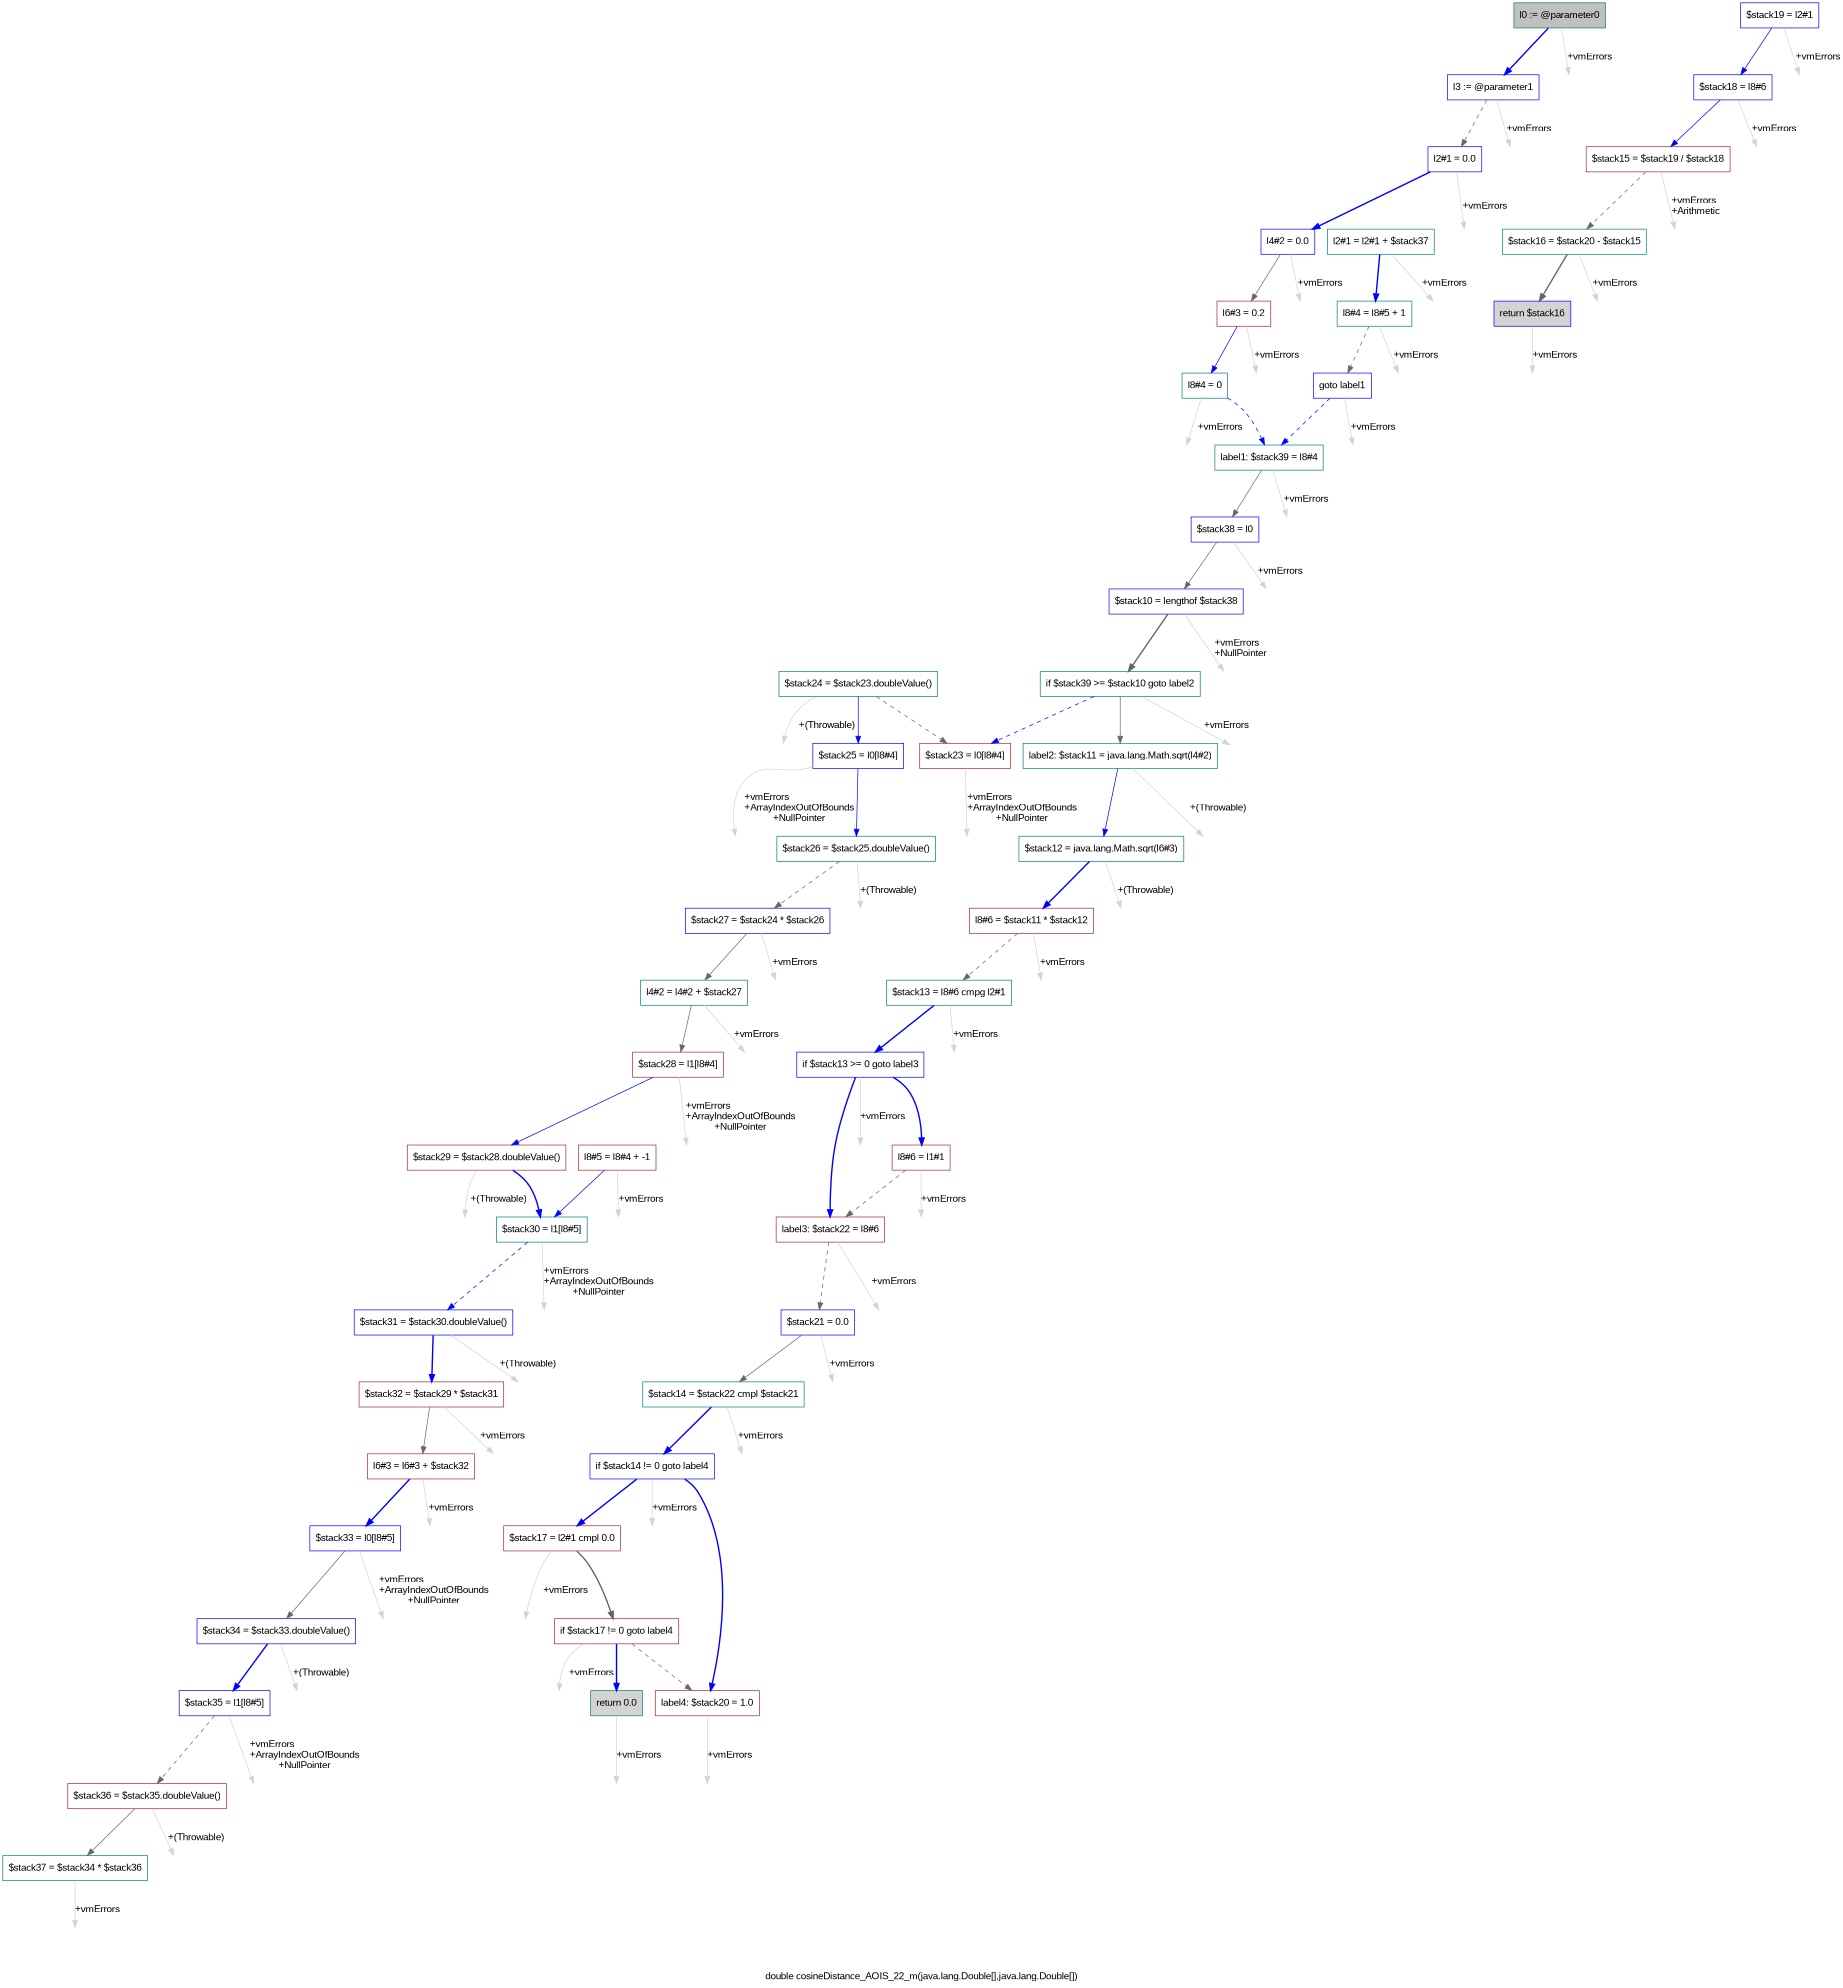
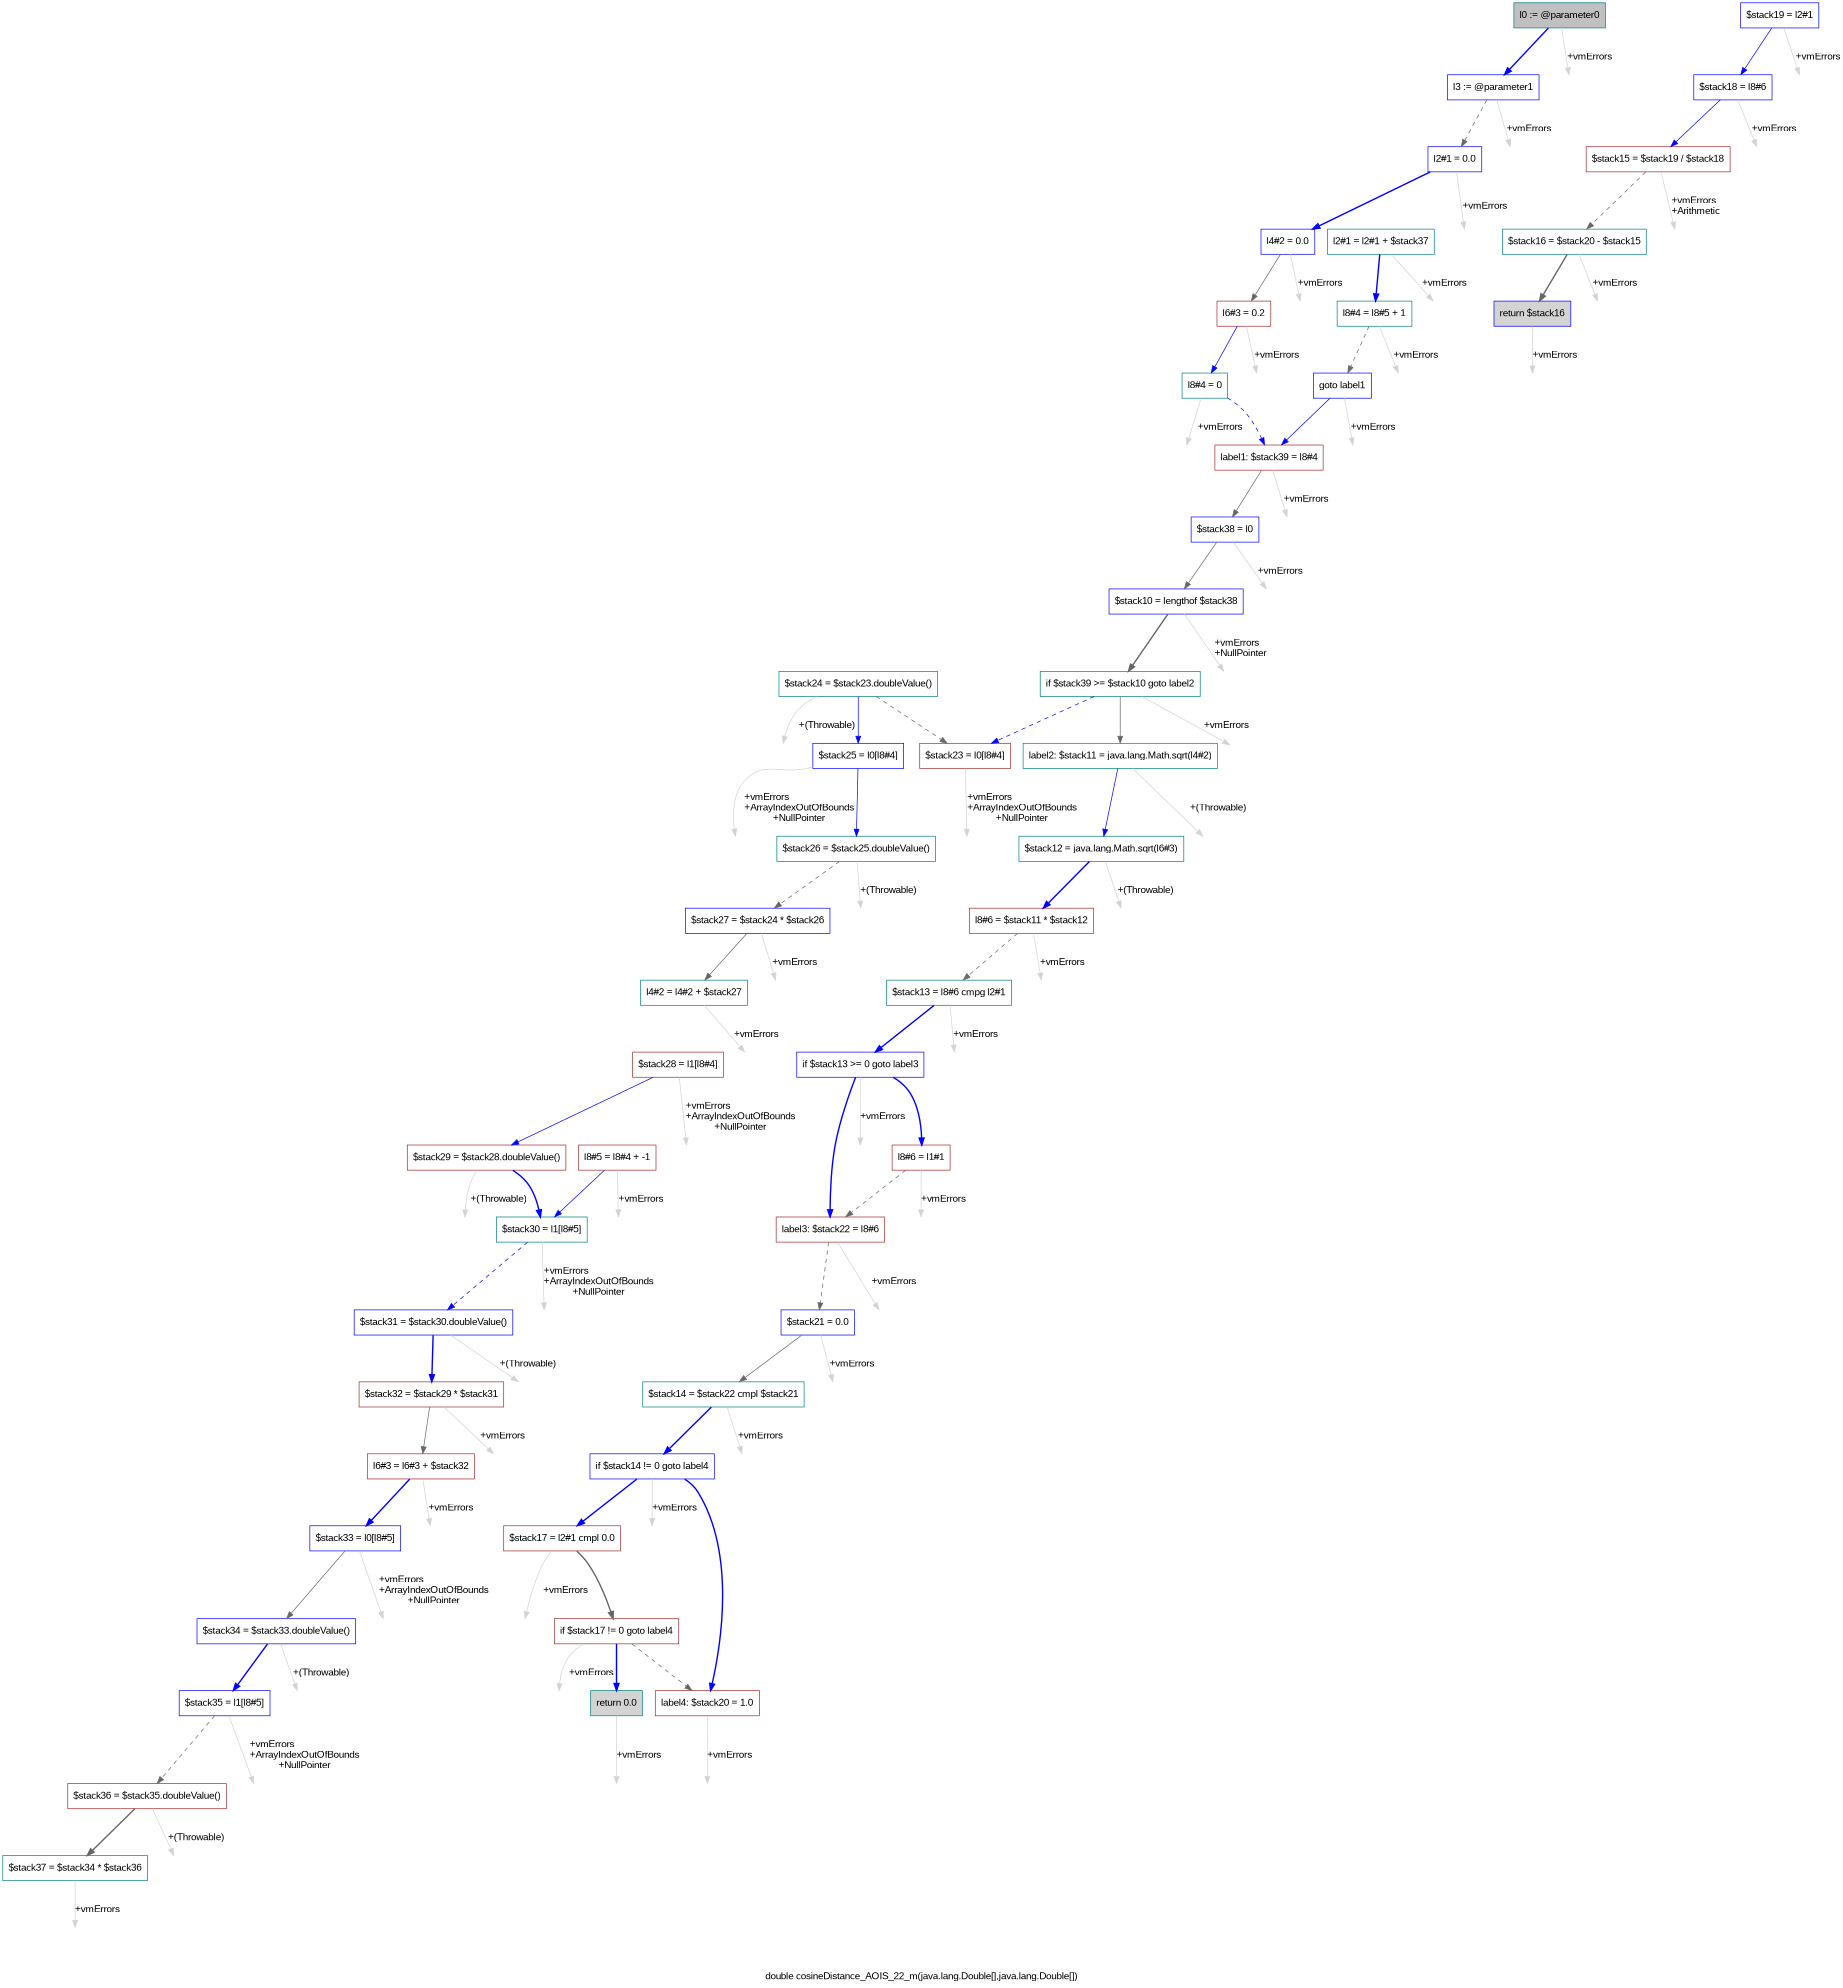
edge "goto label1" -> "label1: $stack39 = l8#4": style dashed -> solid
node "label1: $stack39 = l8#4": color teal -> brown
edge "l4#2 = l4#2 + $stack27" -> "$stack28 = l1[l8#4]": removed
edge "$stack36 = $stack35.doubleValue()" -> "$stack37 = $stack34 * $stack36": style solid -> bold
